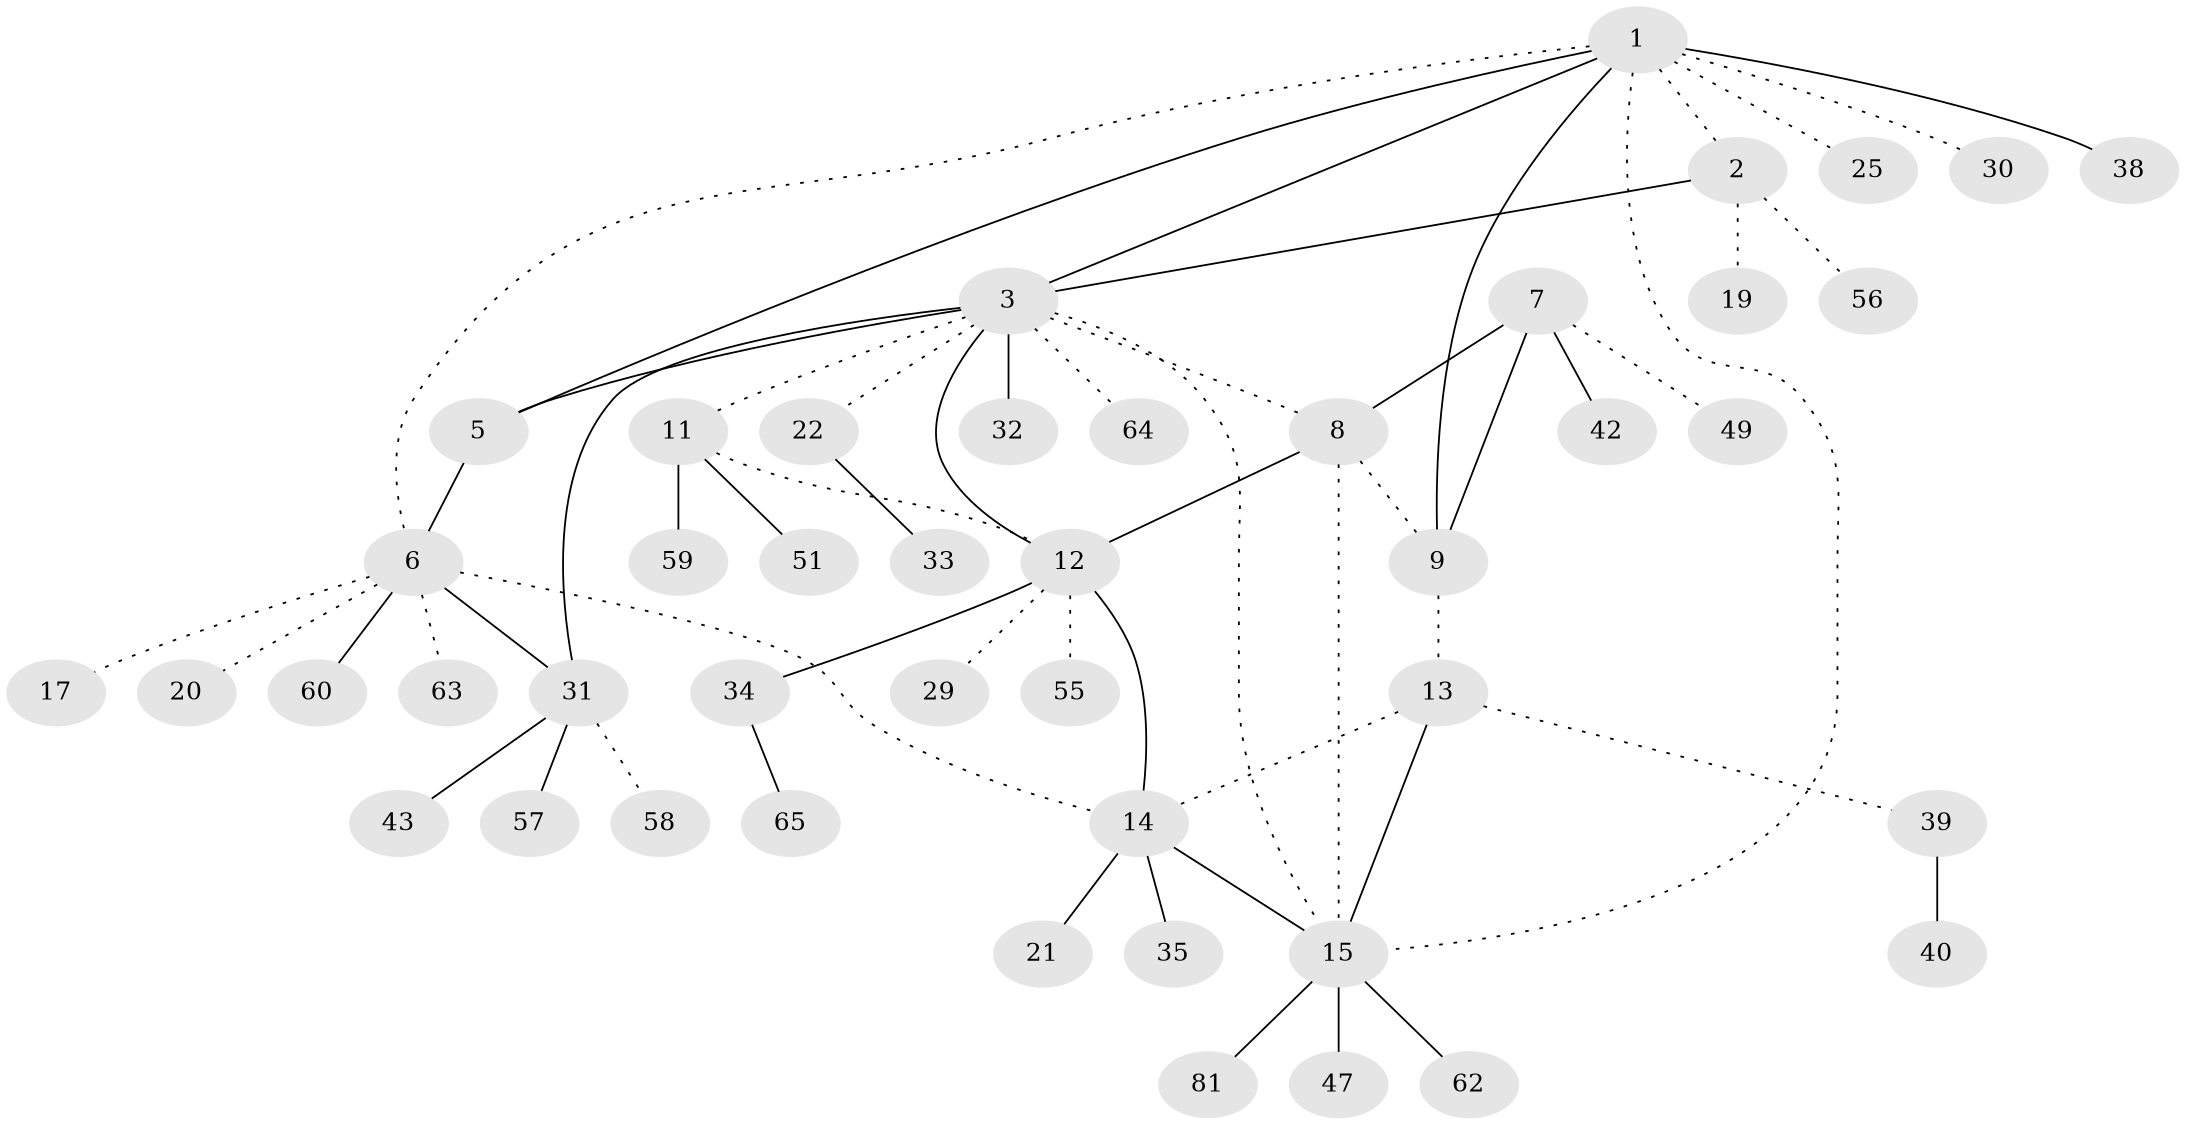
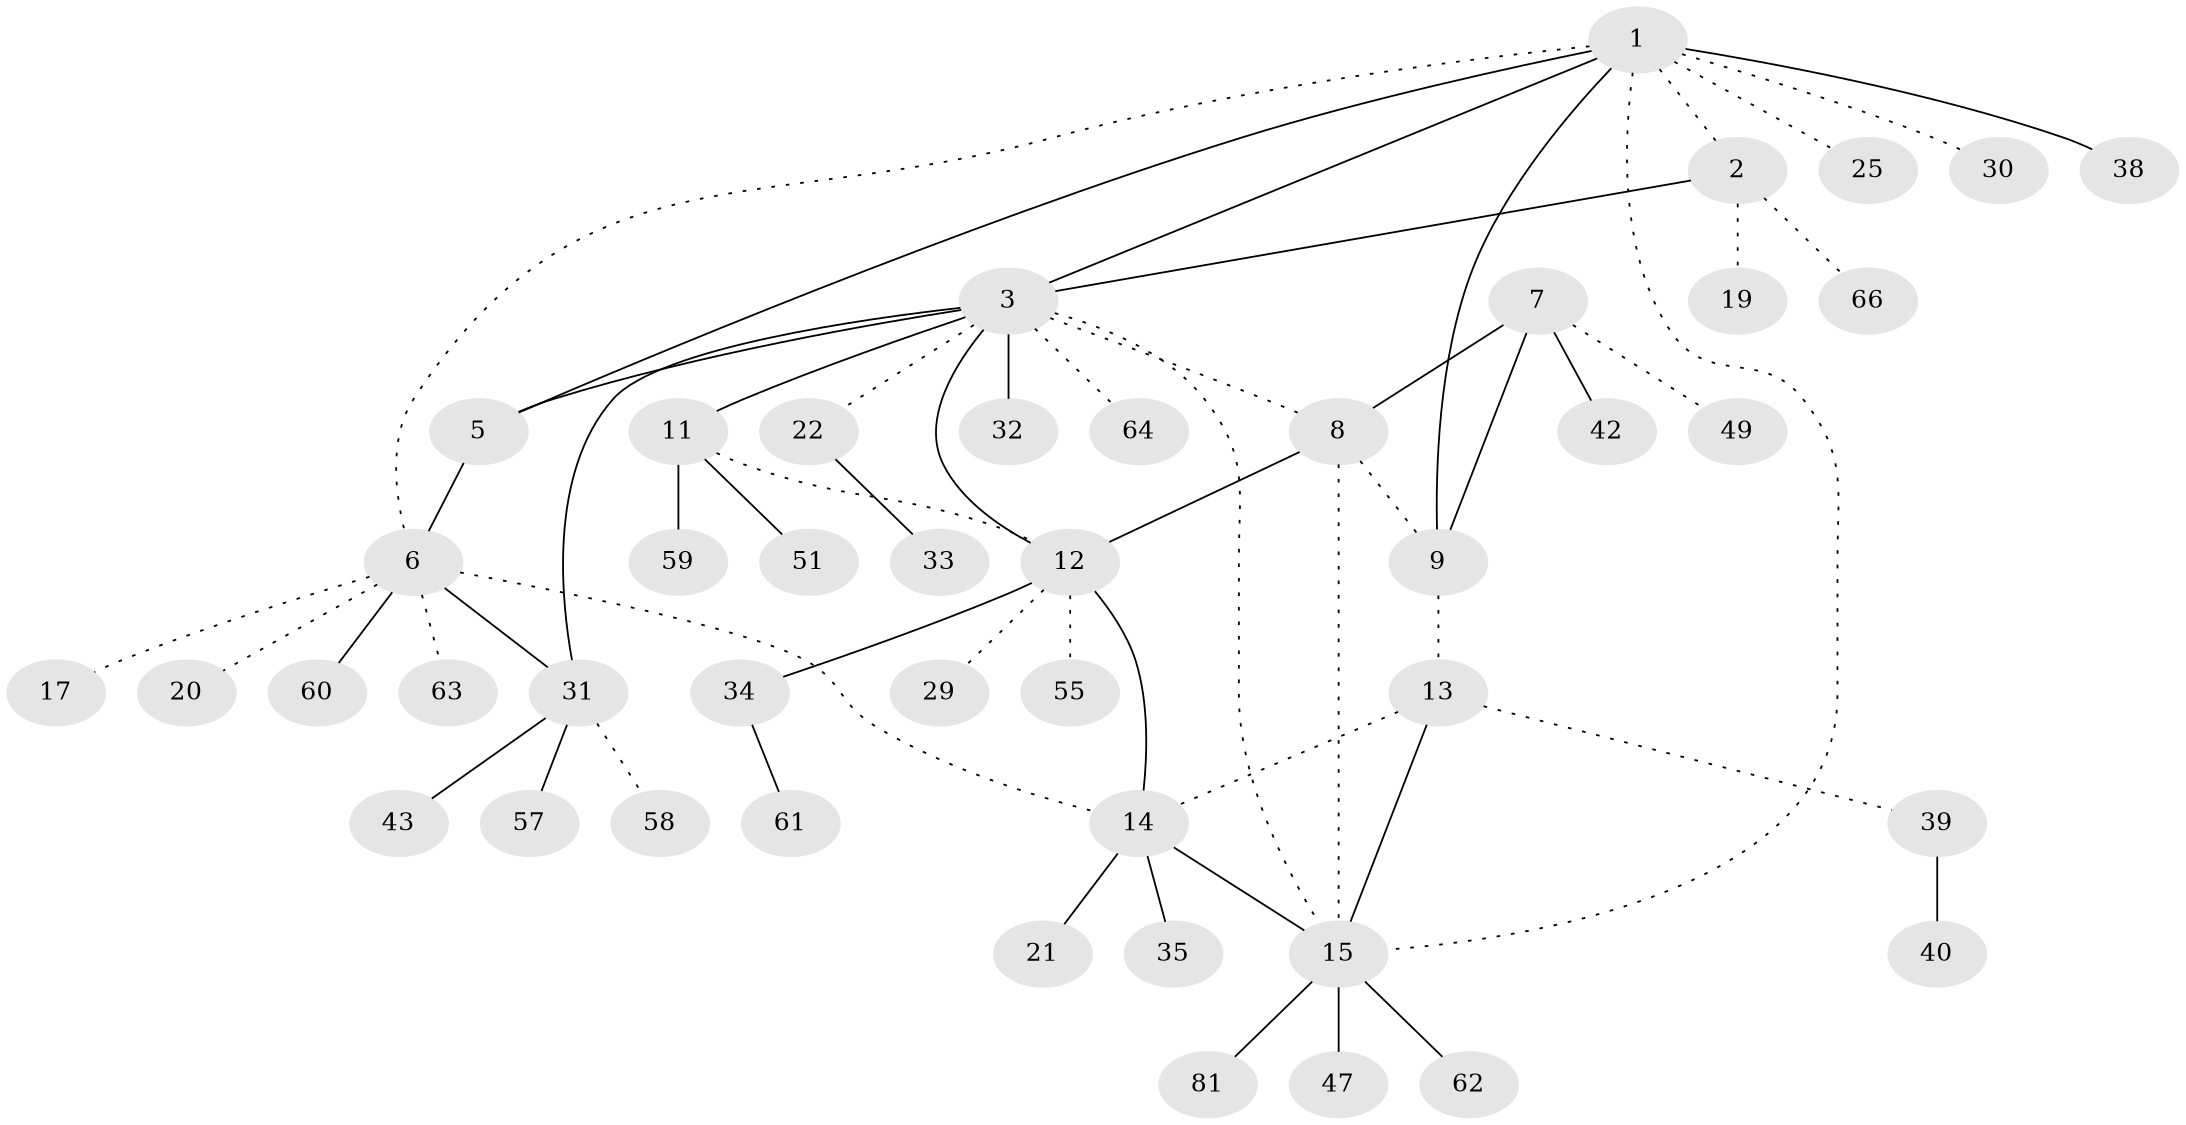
node "56": label "56" -> "66"
edge "3" -- "11": style dotted -> solid
node "65": label "65" -> "61"
